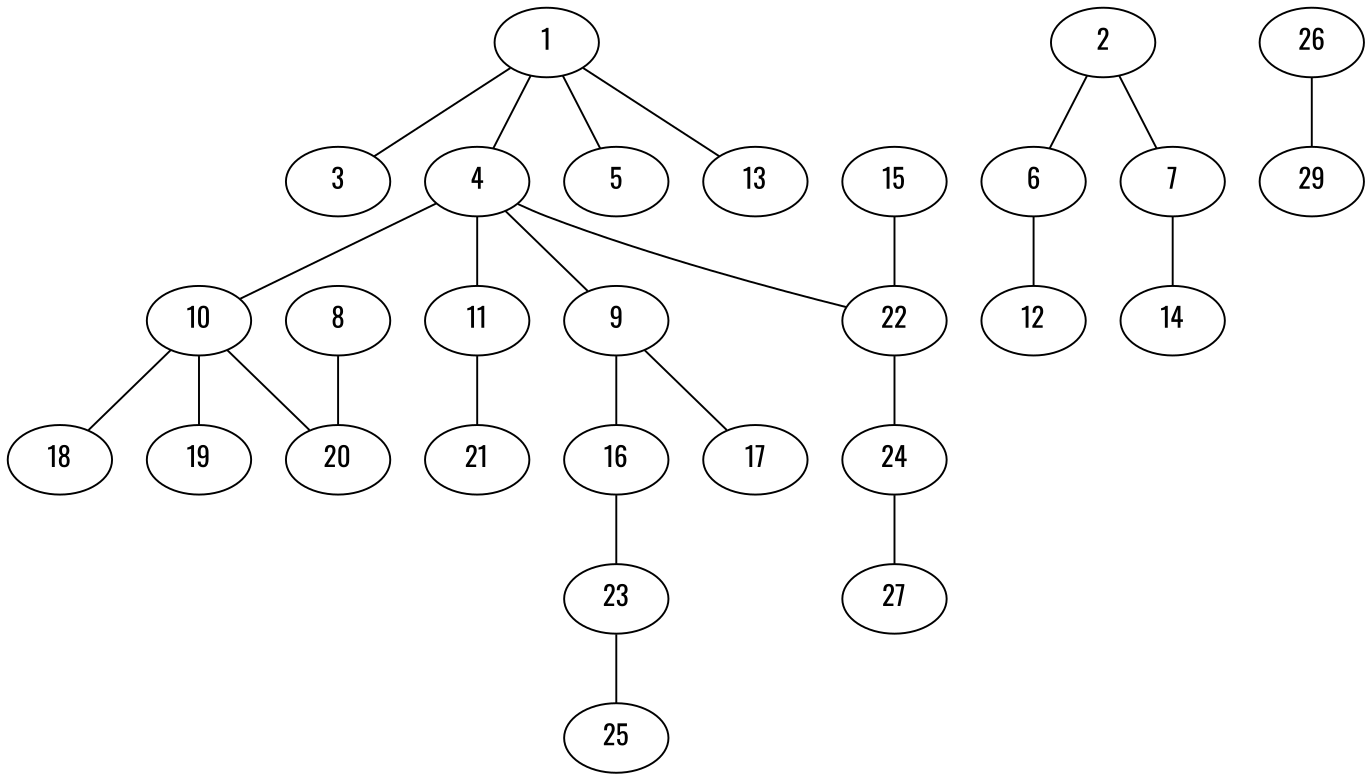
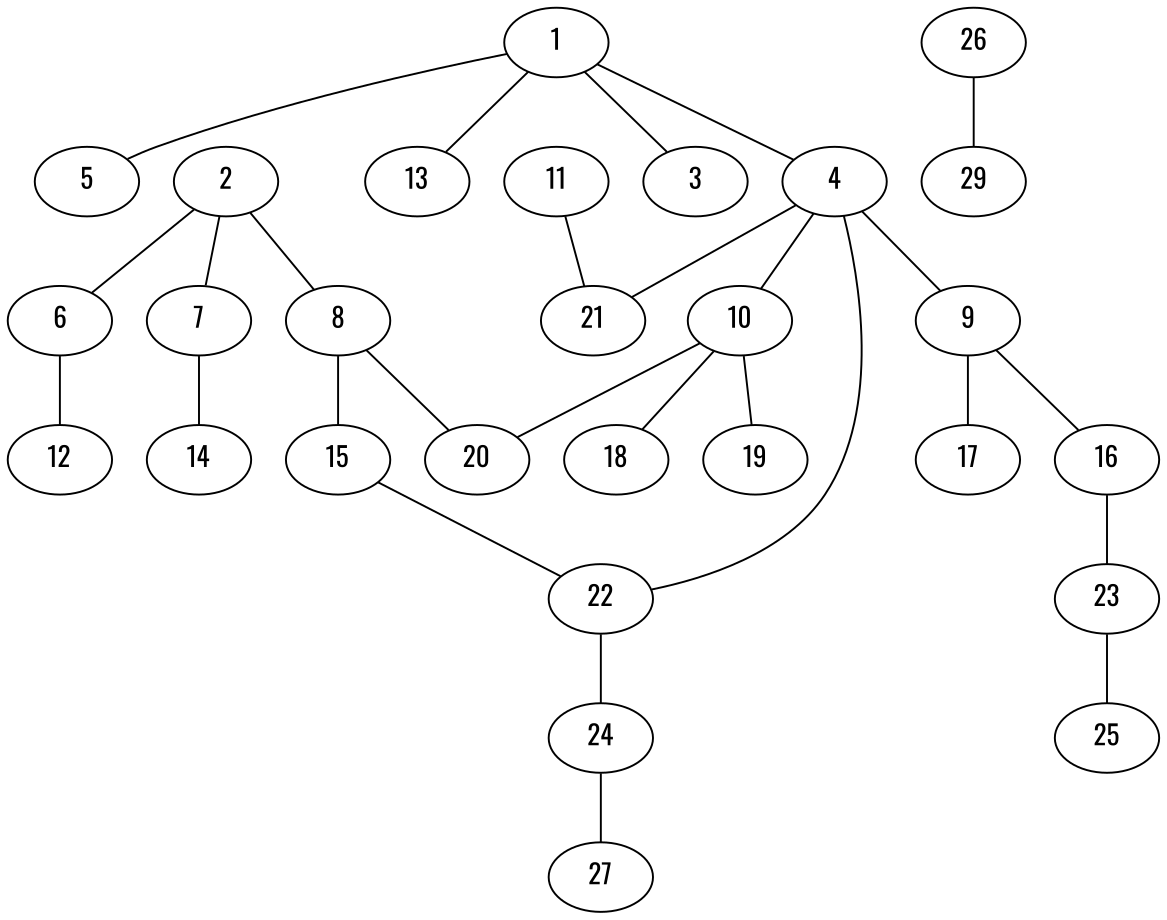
edge "2" -- "8": added
edge "4" -- "11": now "4" -- "21"
edge "8" -- "15": added
